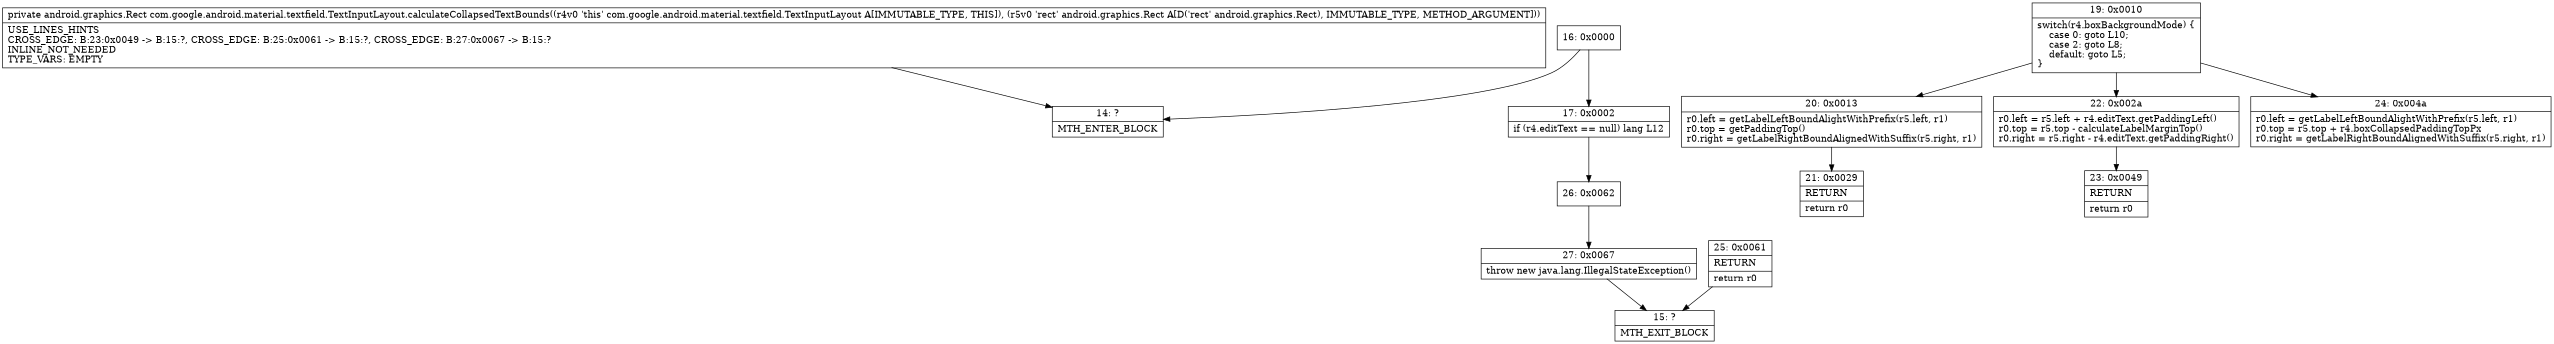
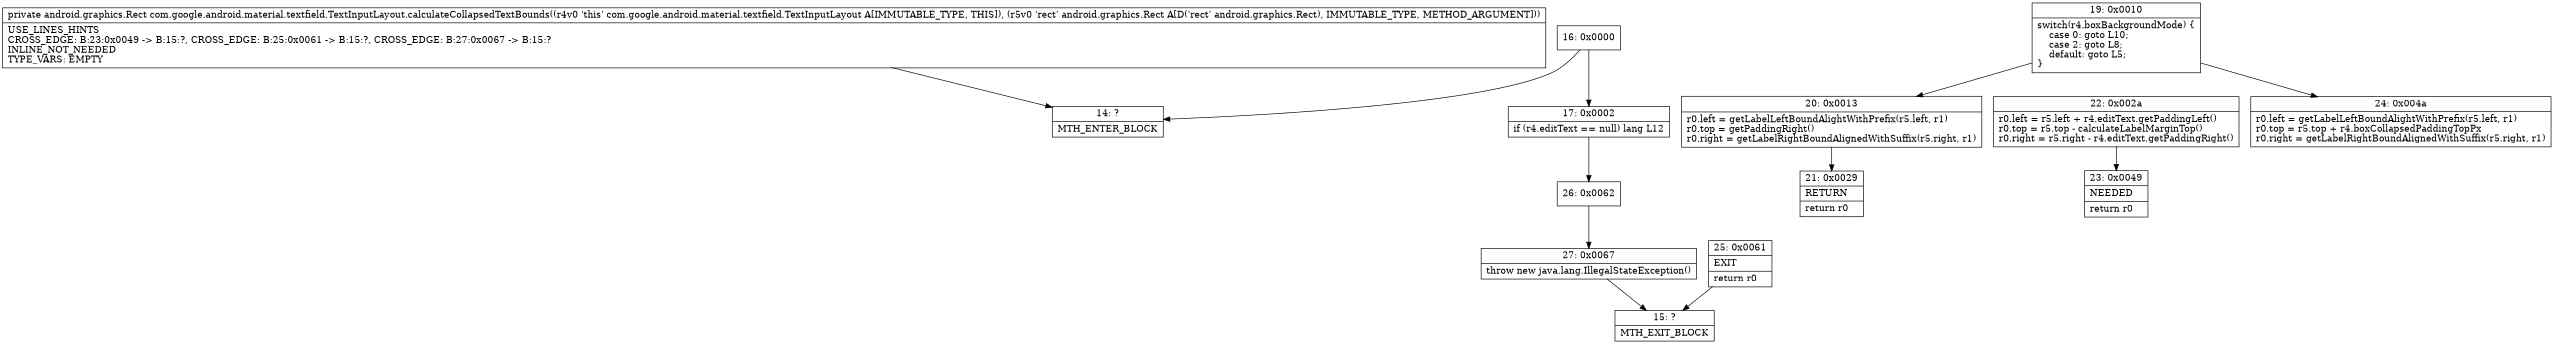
edge "19: 0x0010" -> "22: 0x002a": removed
node "20: 0x0013": text "r0.top = getPaddingTop()" -> "r0.top = getPaddingRight()"
node "23: 0x0049": text "RETURN" -> "NEEDED"
node "25: 0x0061": text "RETURN" -> "EXIT"
